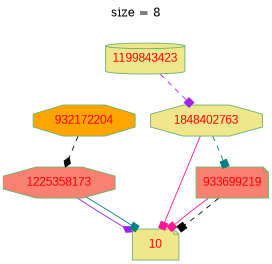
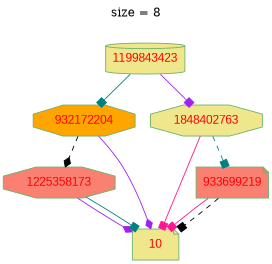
edge "1199843423" -> "932172204": added
edge "1199843423" -> "1848402763": style dashed -> solid
edge "932172204" -> "10": added
